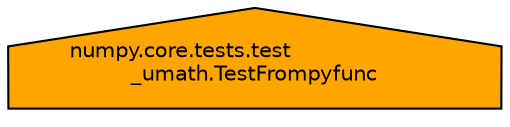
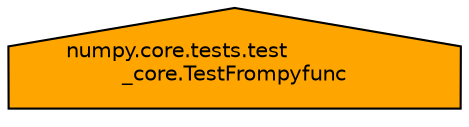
node "numpy.core.tests.test _umath.TestFrompyfunc": label "numpy.core.tests.test _umath.TestFrompyfunc" -> "numpy.core.tests.test _core.TestFrompyfunc"
